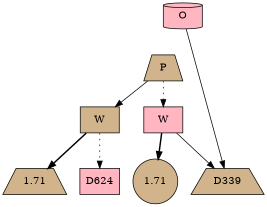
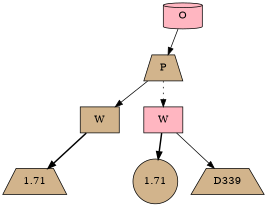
edge "O" -> "D339": now "O" -> "P"
node "D624": removed
